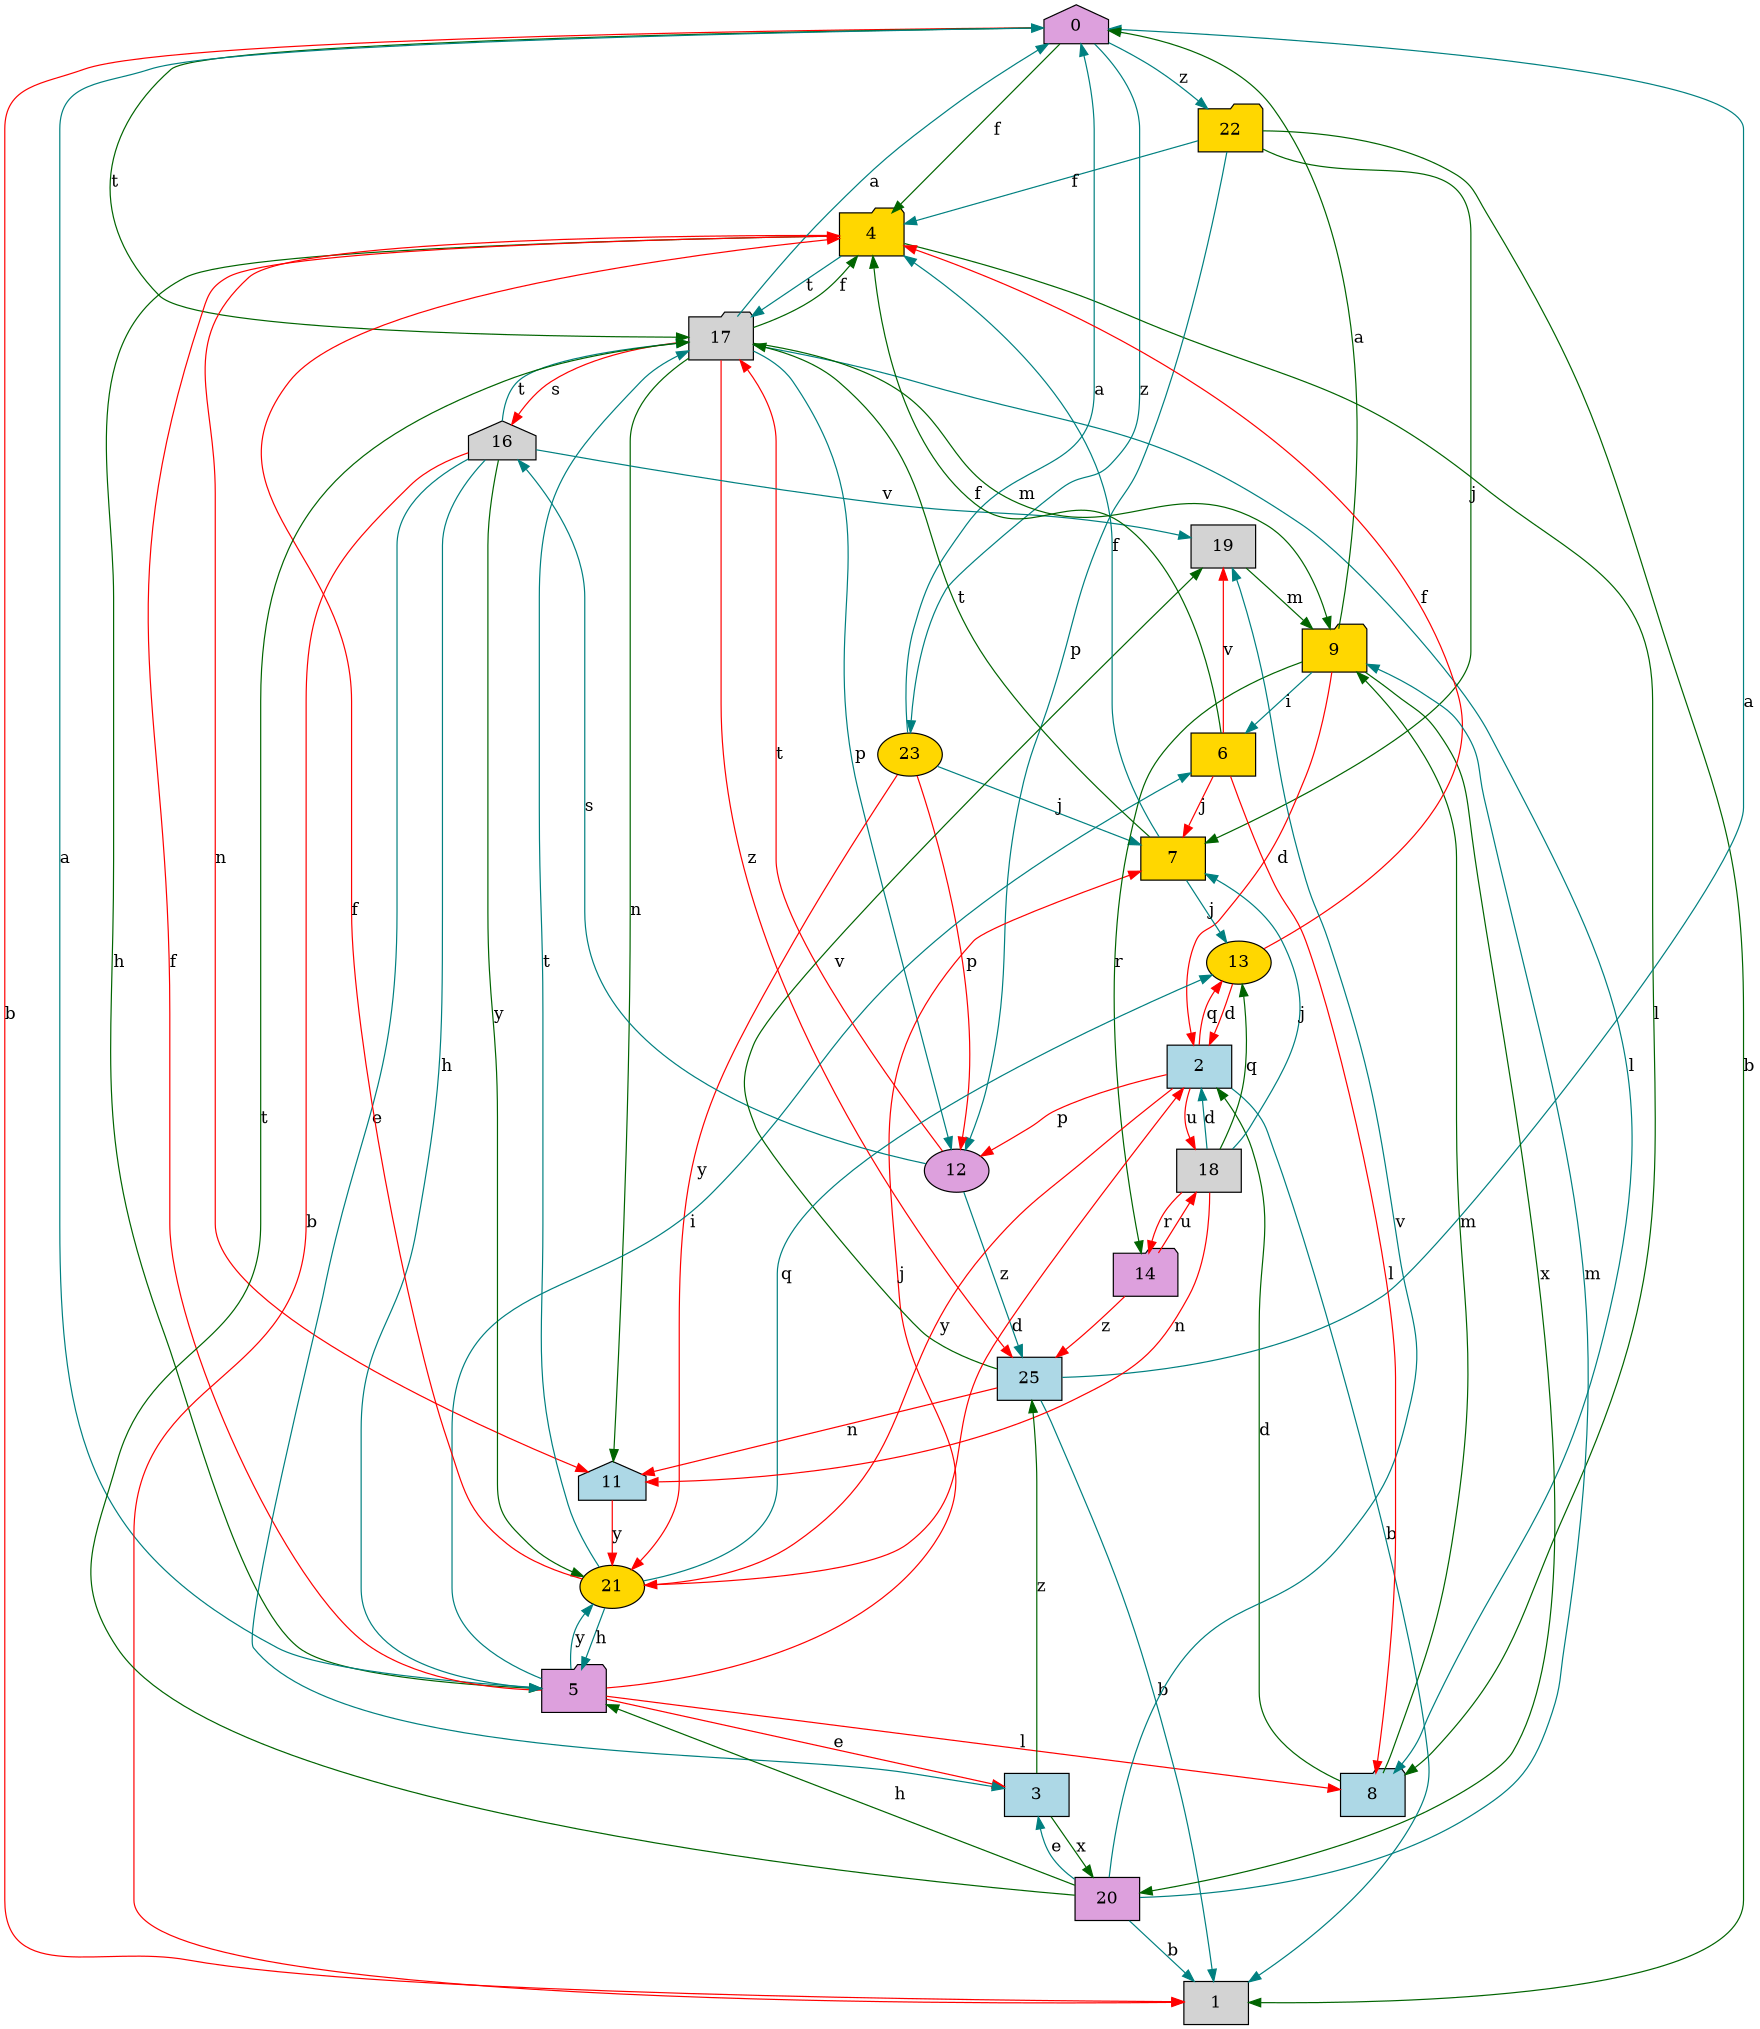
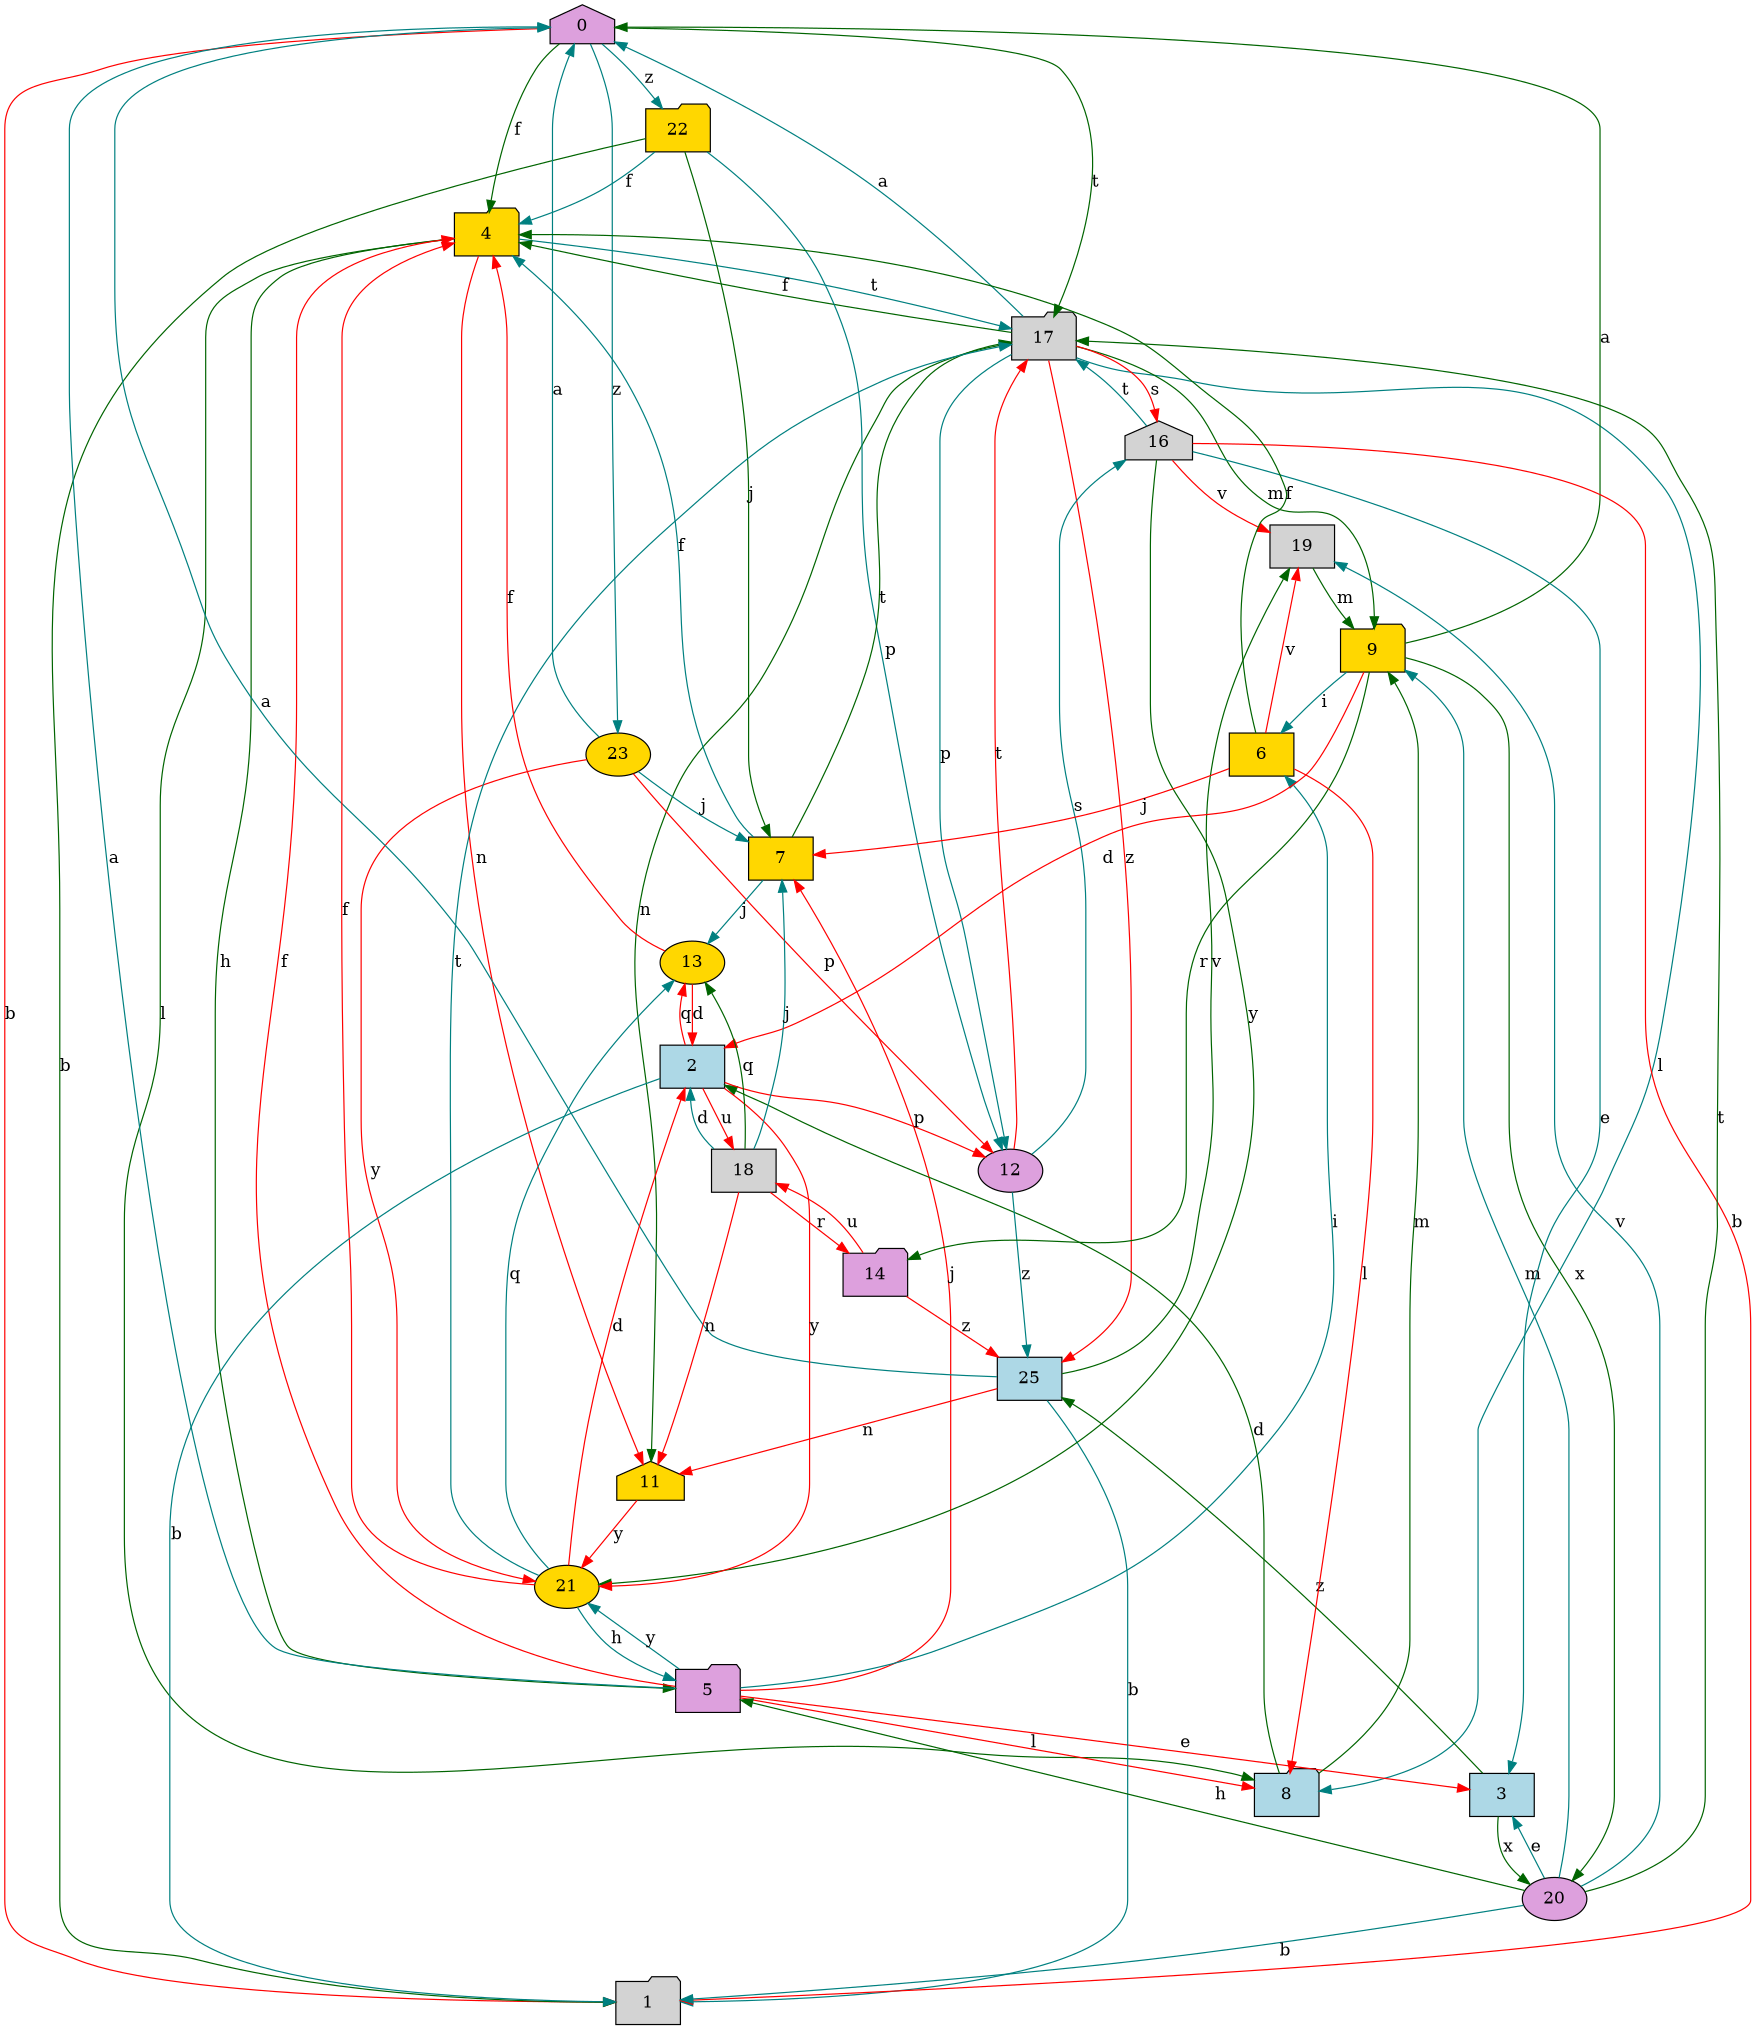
edge "16" -> "19": color teal -> red
edge "16" -> "5": removed, label "h"
node "11": fillcolor lightblue -> gold
node "20": shape box -> ellipse
node "1": shape box -> folder
